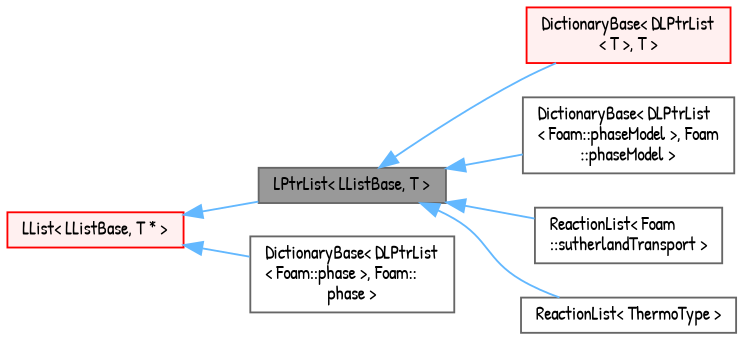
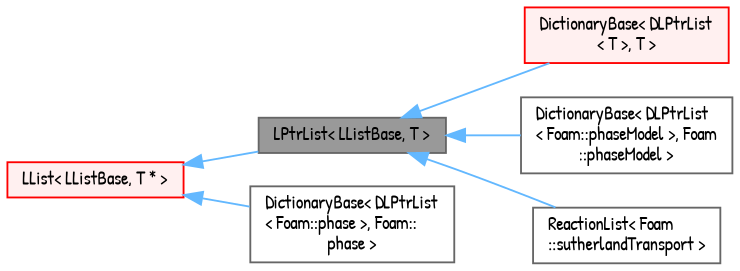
node "ReactionList< ThermoType >": removed
